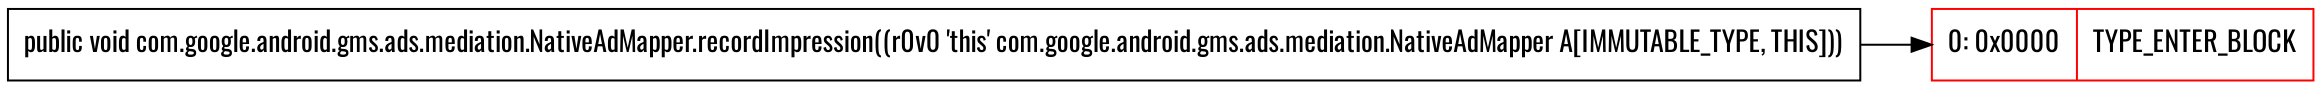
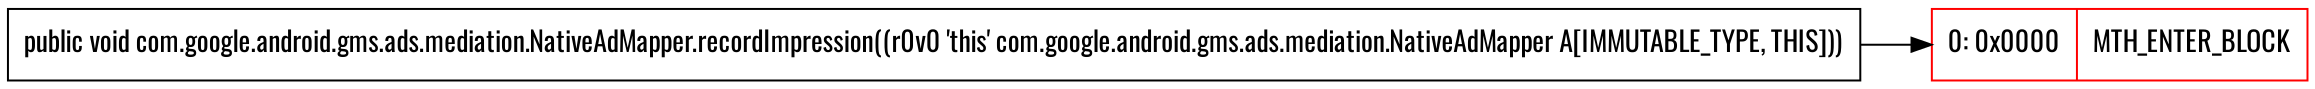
node "0: 0x0000": text "TYPE_ENTER_BLOCK" -> "MTH_ENTER_BLOCK"
